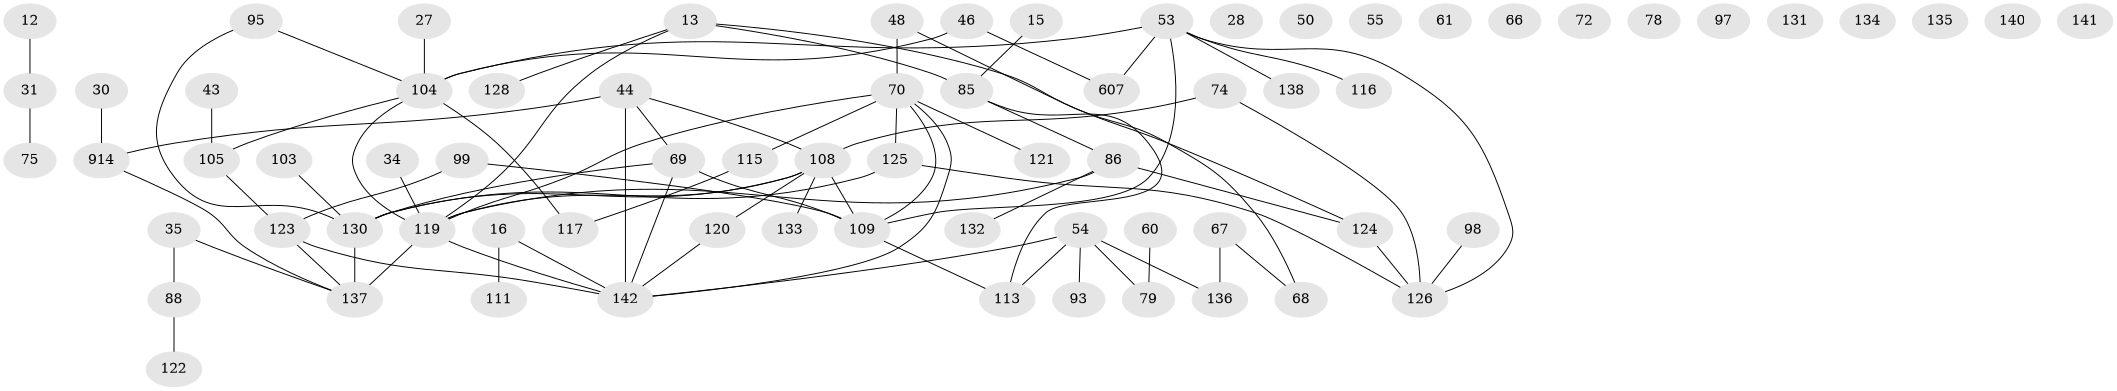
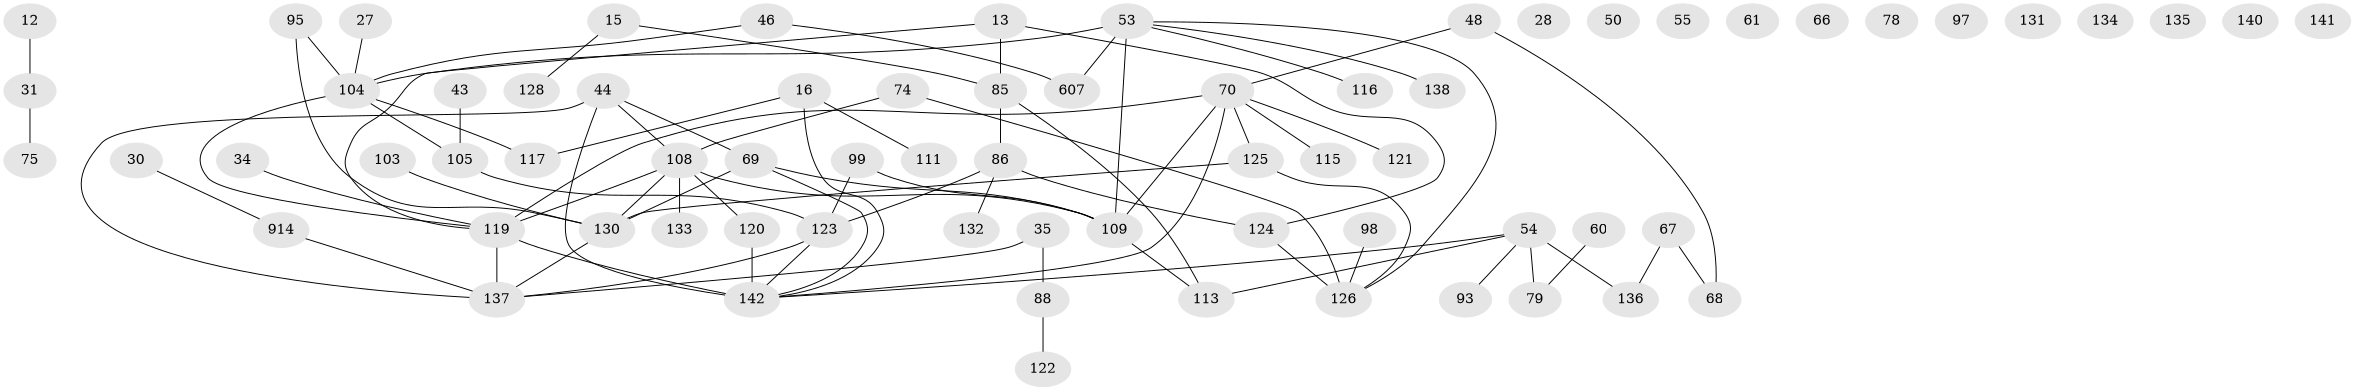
node "72": removed
edge "13" -- "128": now "15" -- "128"
edge "44" -- "914": now "44" -- "137"
edge "86" -- "119": now "86" -- "123"
edge "115" -- "117": now "16" -- "117"
